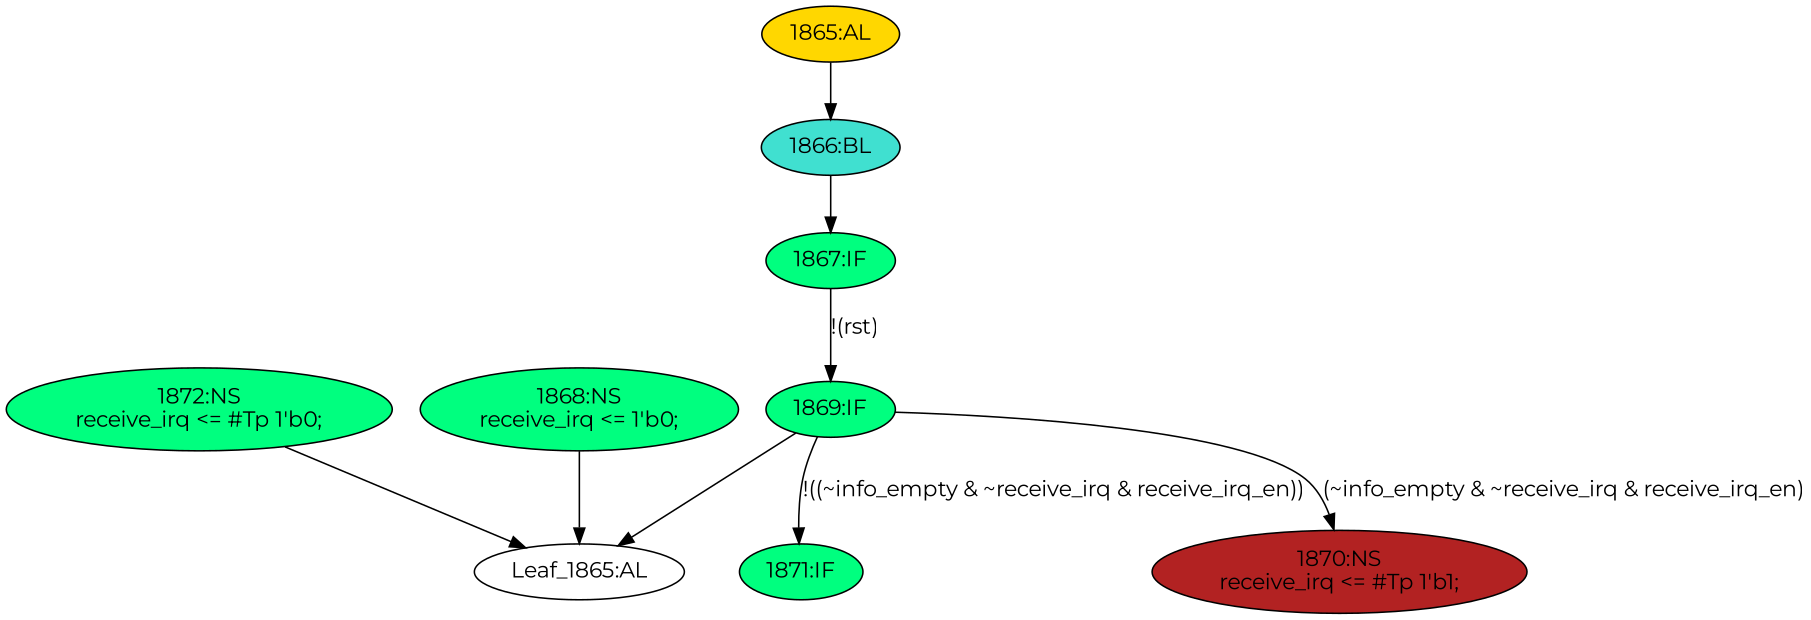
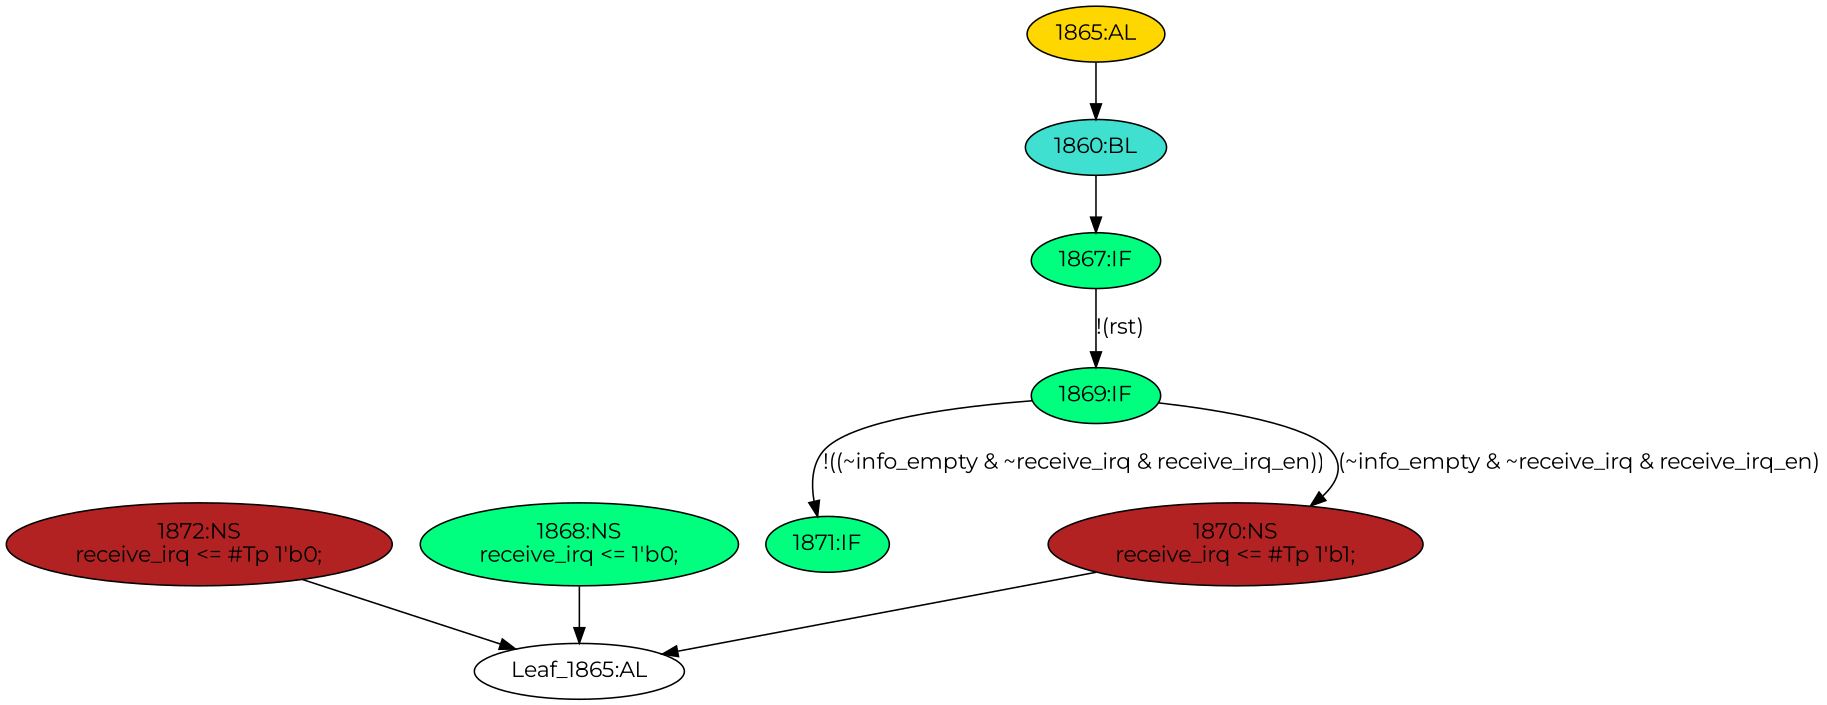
node "1866:BL": label "1866:BL" -> "1860:BL"
node "1872:NS receive_irq <= #Tp 1'b0;": fillcolor springgreen -> firebrick
edge "1869:IF" -> "Leaf_1865:AL": now "1870:NS receive_irq <= #Tp 1'b1;" -> "Leaf_1865:AL"
